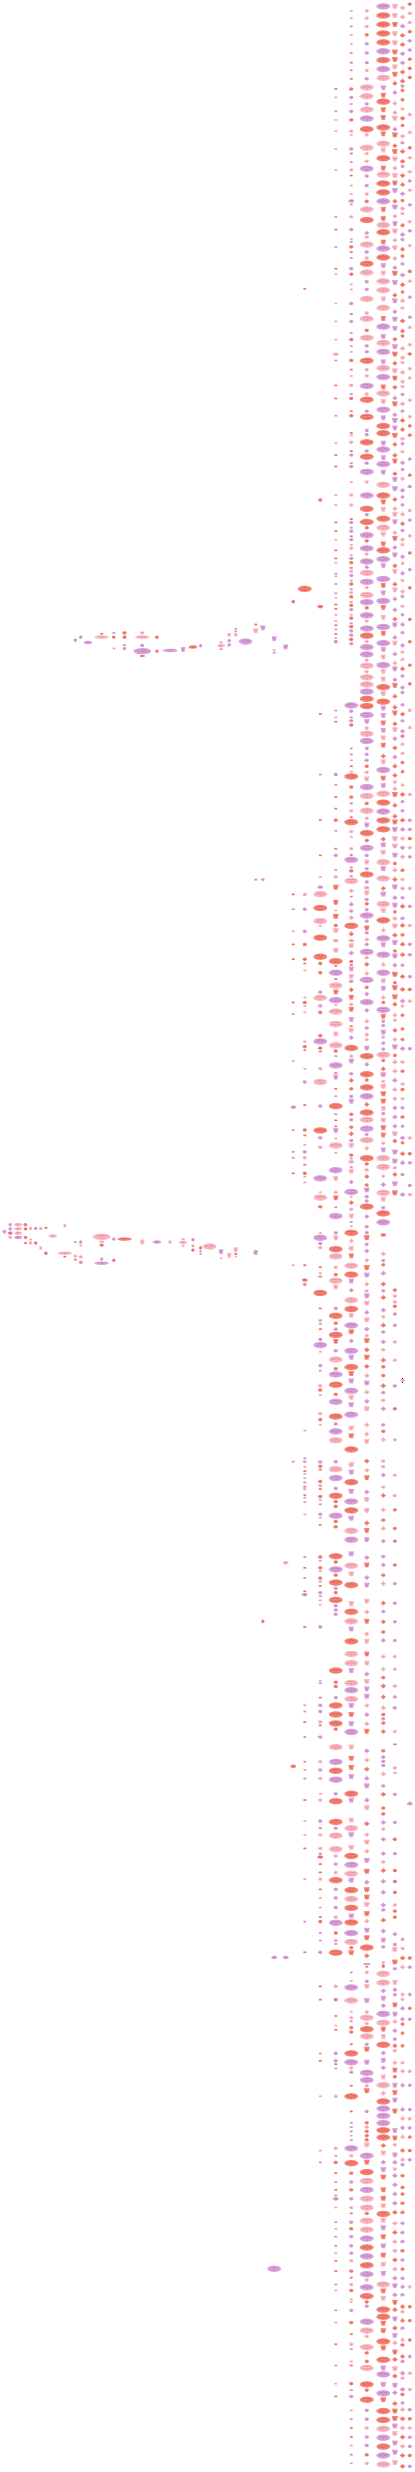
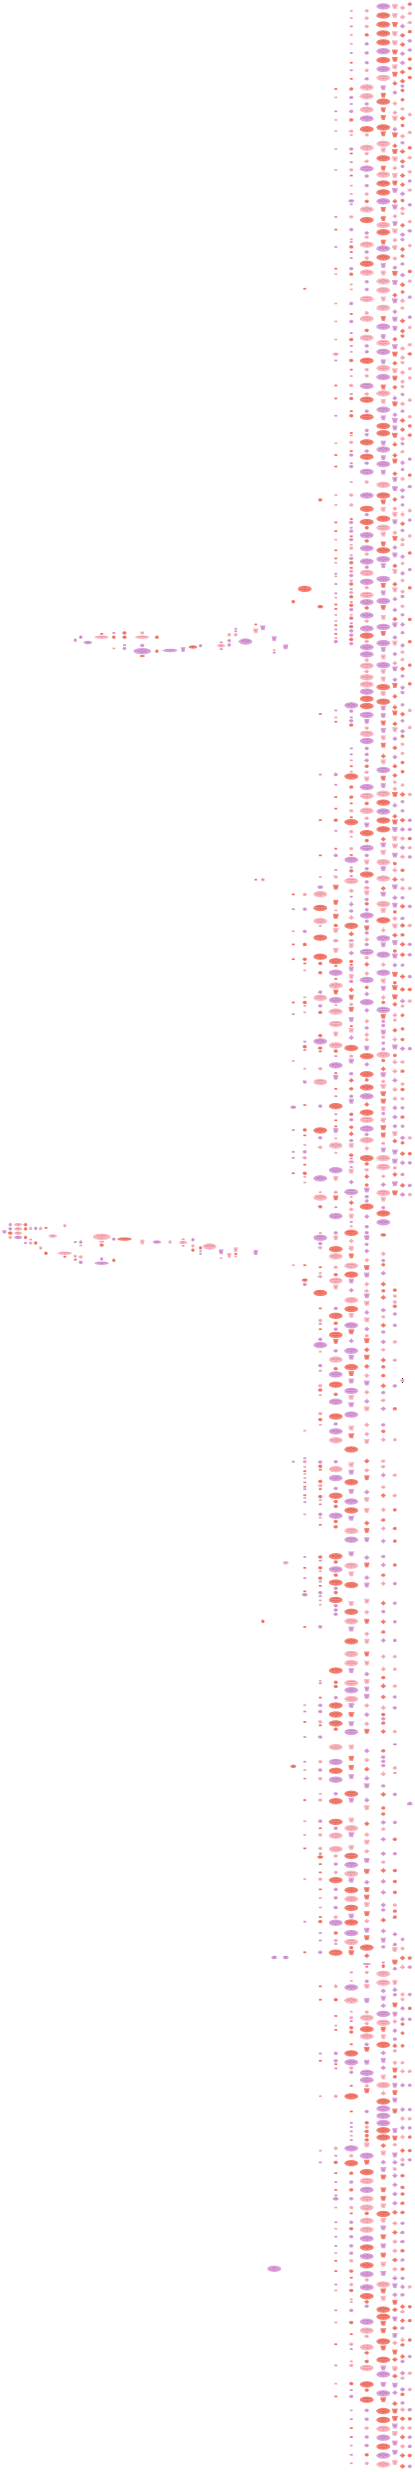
node "-1 ID: 444 Pos: 0": fillcolor salmon -> plum
node "-1 ID: 1794 Pos: 0": added
node "MUX ID: 1520 Pos: 0": fillcolor salmon -> plum
node "1.0 ID: 3507": fillcolor salmon -> plum
node "+ ID: 859 Pos: 0": fillcolor plum -> salmon
